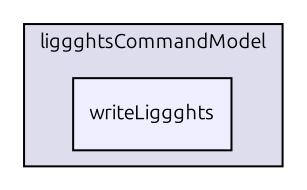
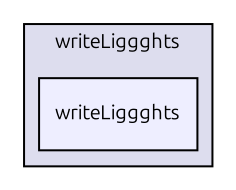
cluster "liggghtsCommandModel": label "liggghtsCommandModel" -> "writeLiggghts"
